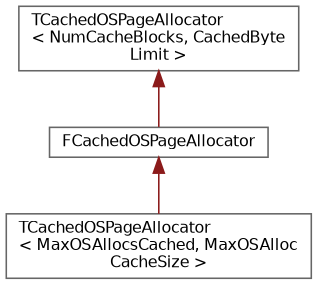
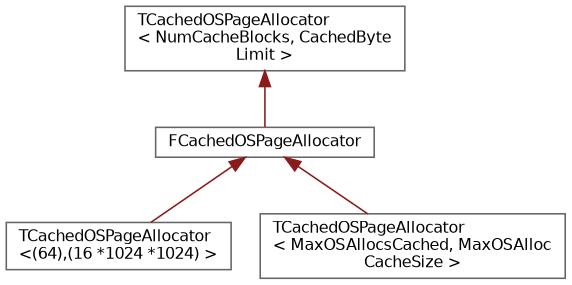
node "TCachedOSPageAllocator <(64),(16 *1024 *1024) >": added
